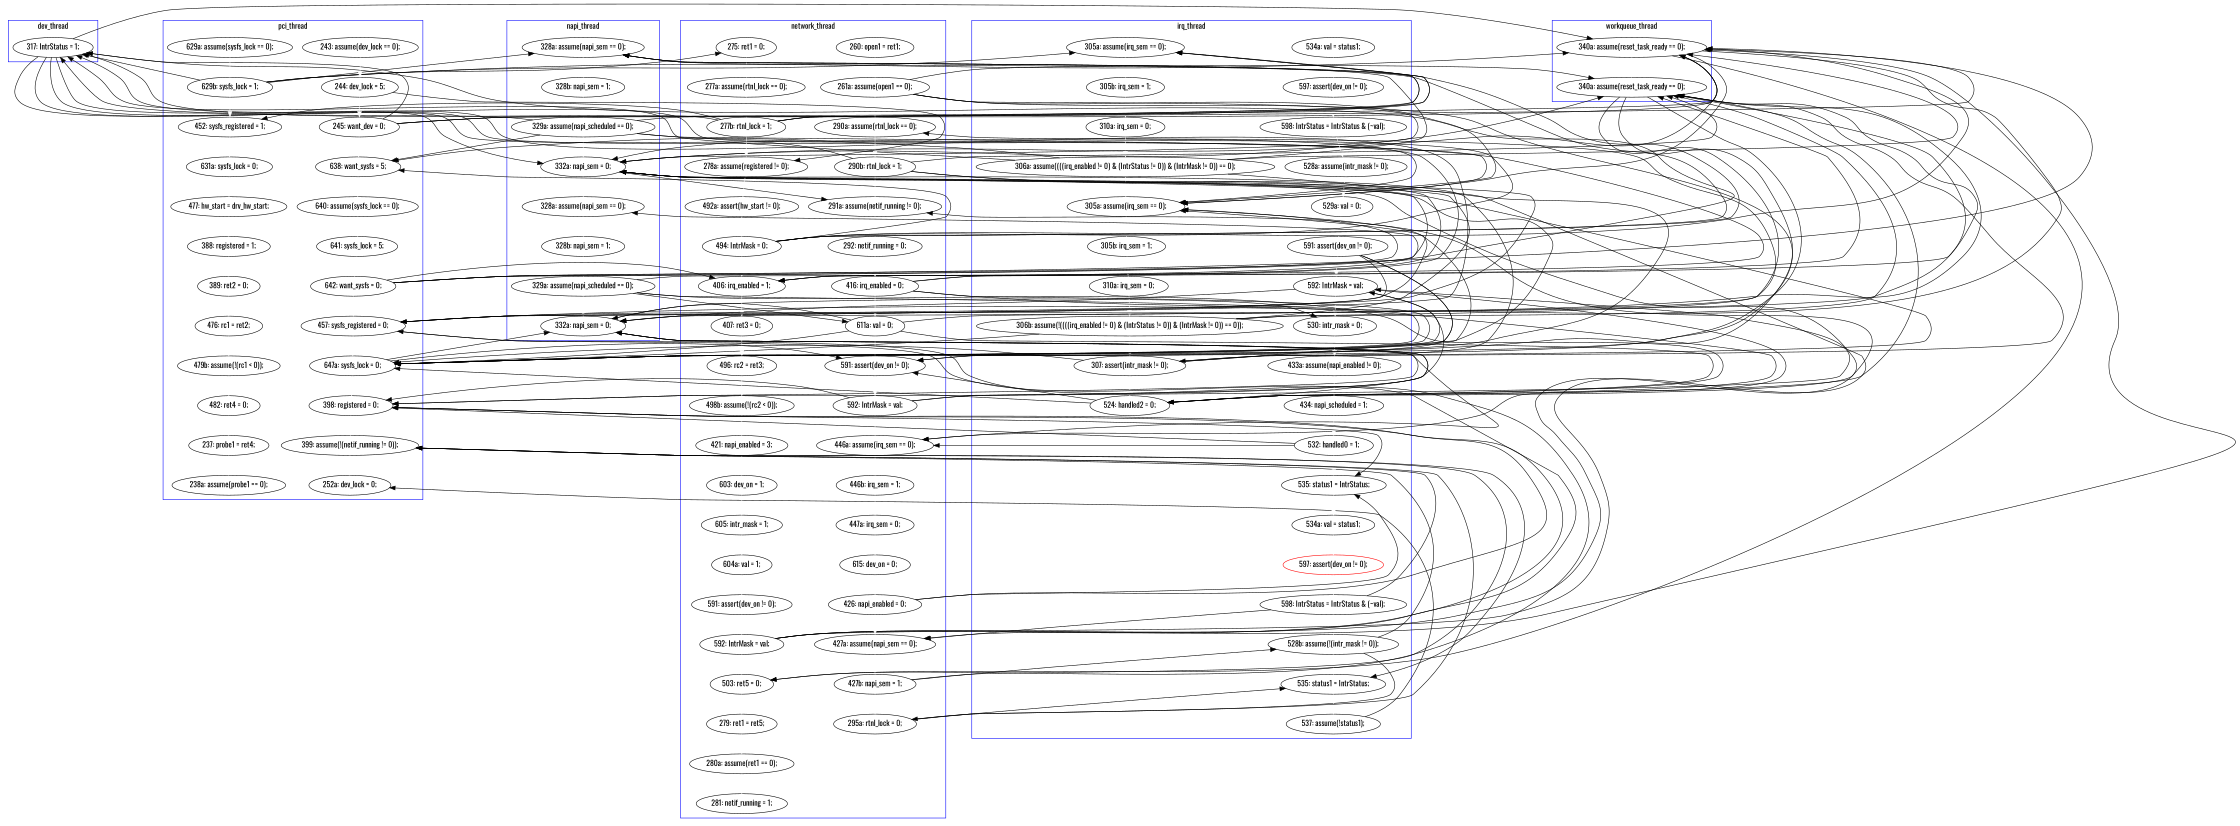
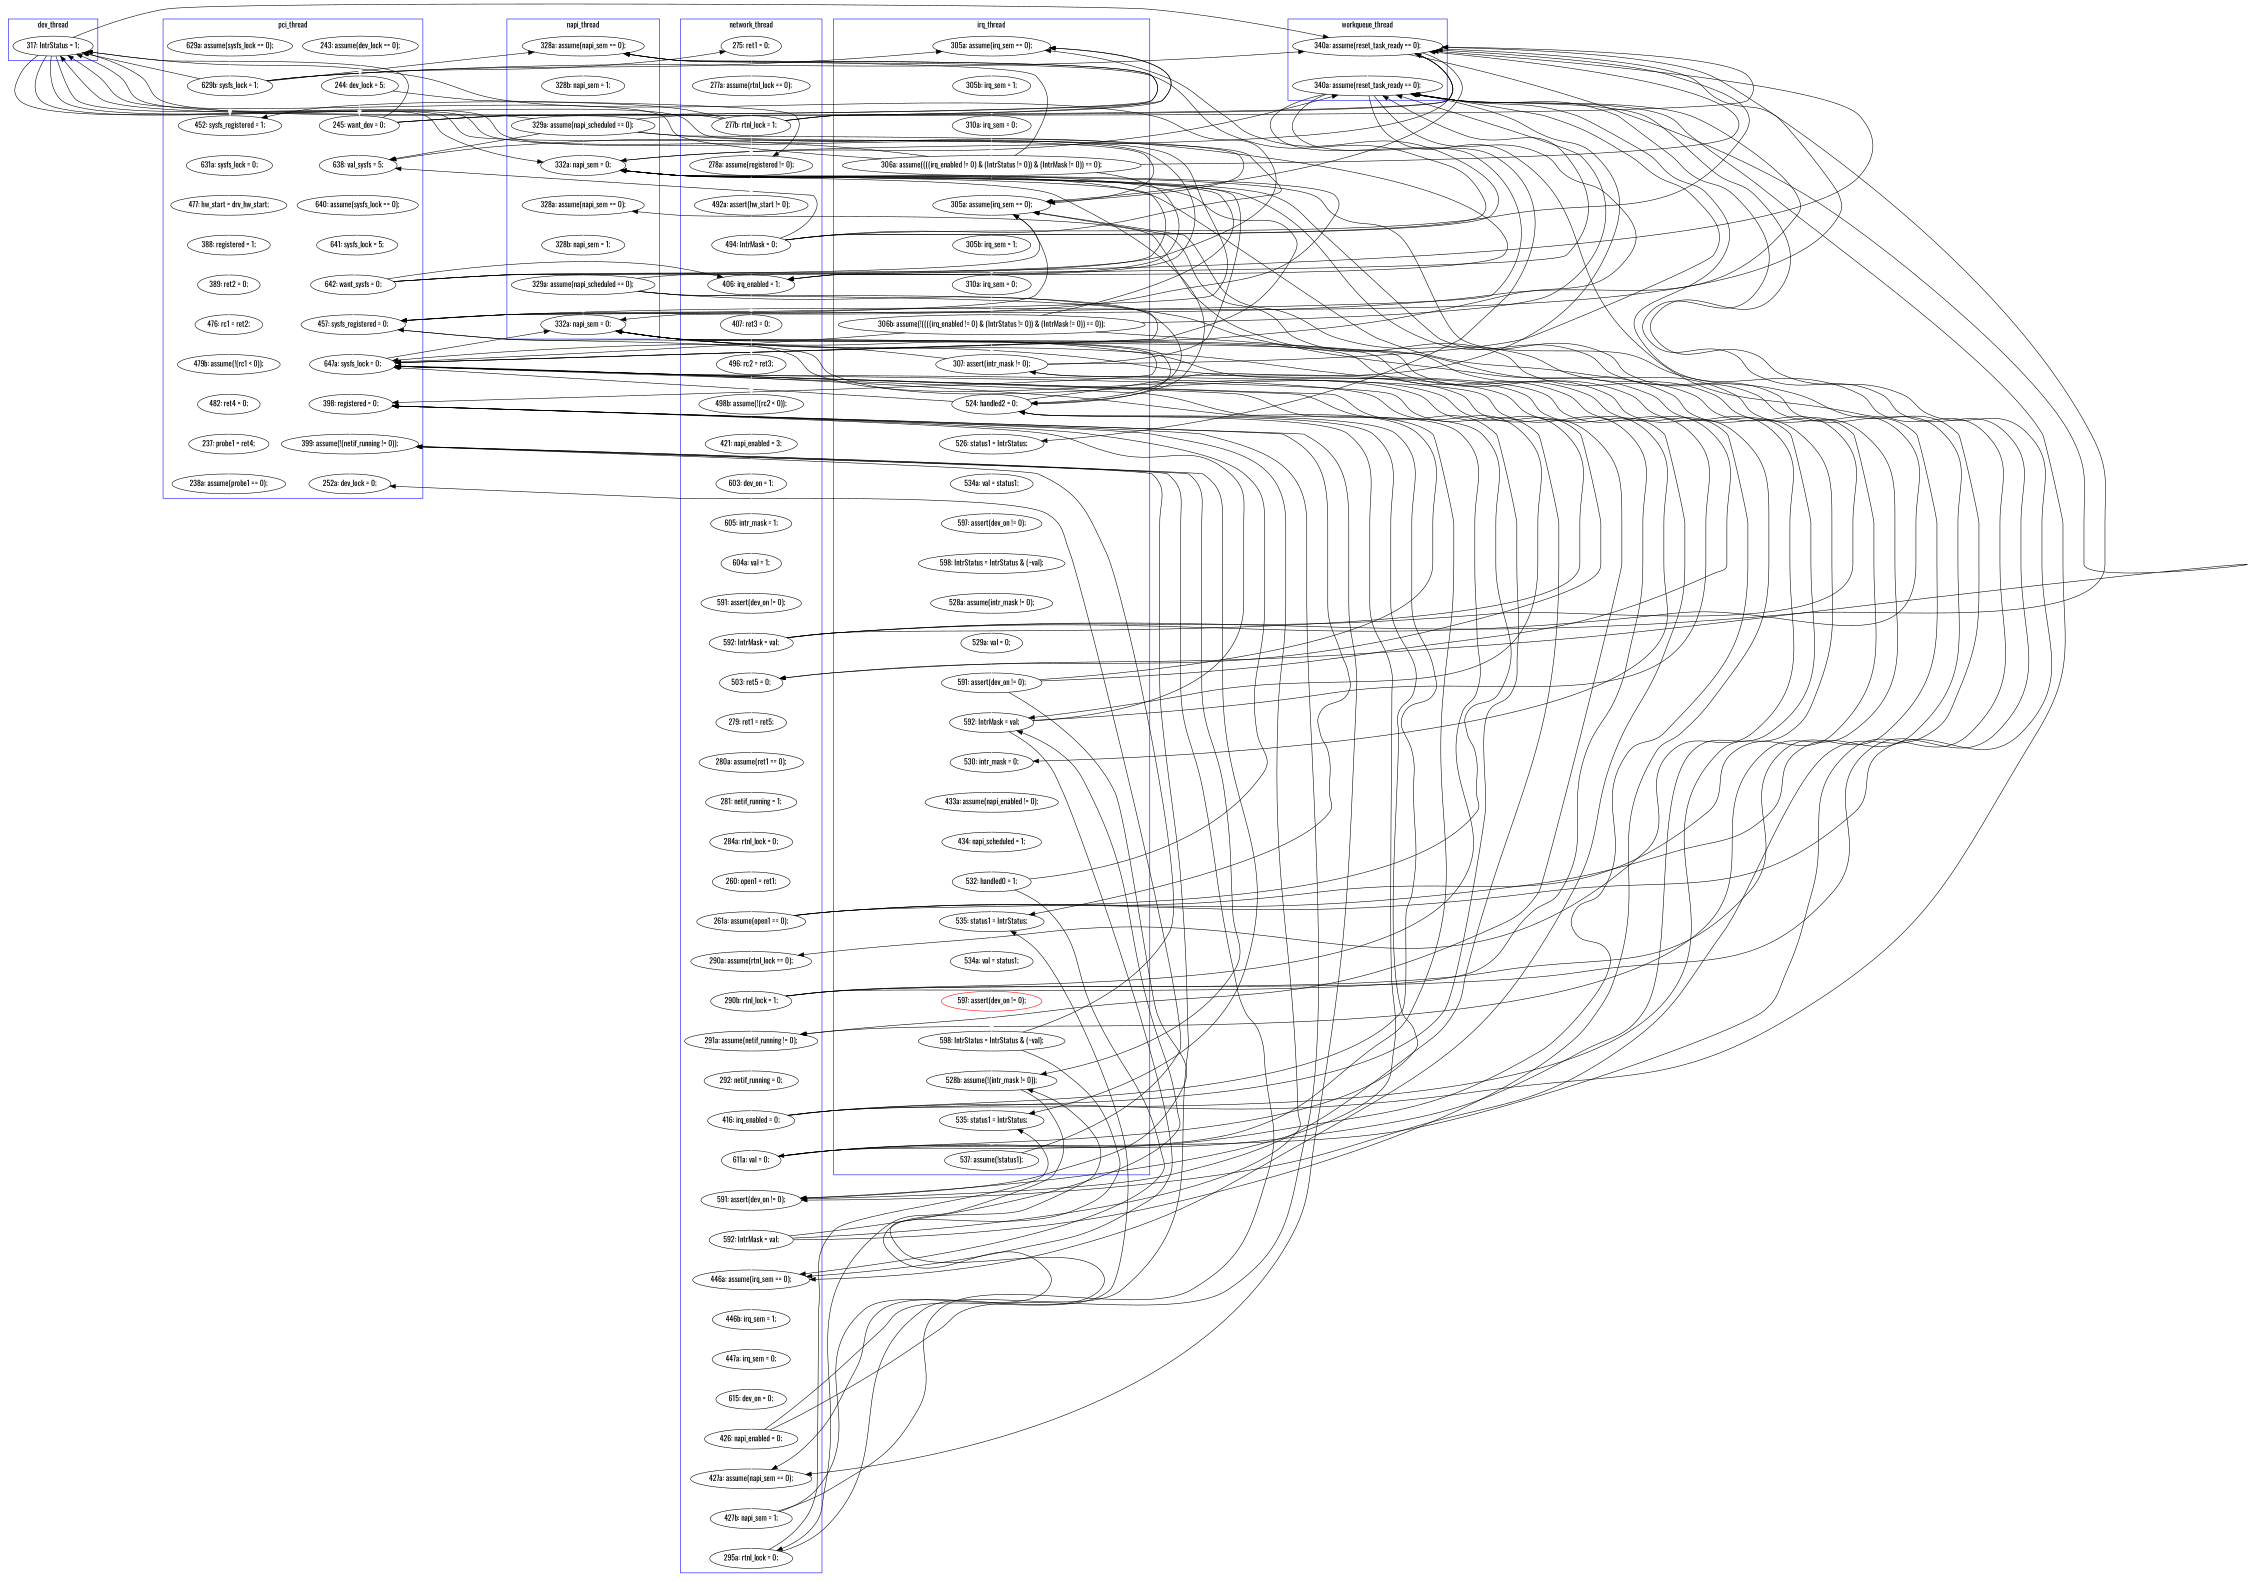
node "638: want_sysfs = 5;": label "638: want_sysfs = 5;" -> "638: val_sysfs = 5;"
node "526: status1 = IntrStatus;": added
edge "528b: assume(!(intr_mask != 0));" -> "399: assume(!(netif_running != 0));": reversed
node "284a: rtnl_lock = 0;": added
